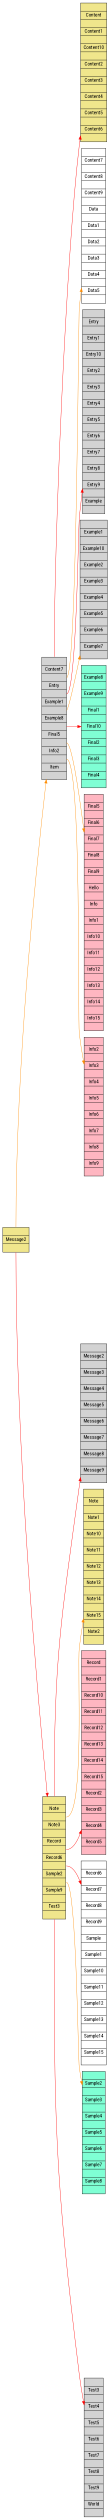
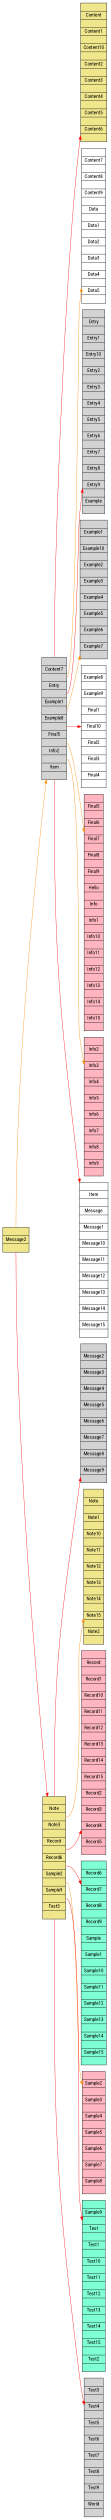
node "Example8": fillcolor aquamarine -> white
node "Item": added
node "Record6": fillcolor white -> aquamarine
node "Sample2": fillcolor aquamarine -> lightpink
node "Sample9": added
